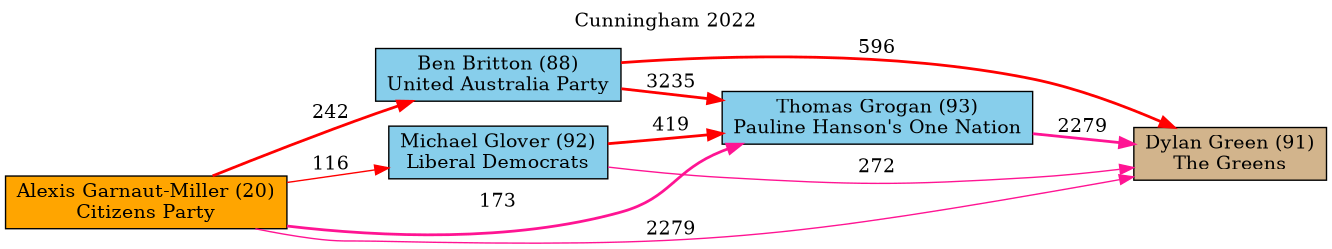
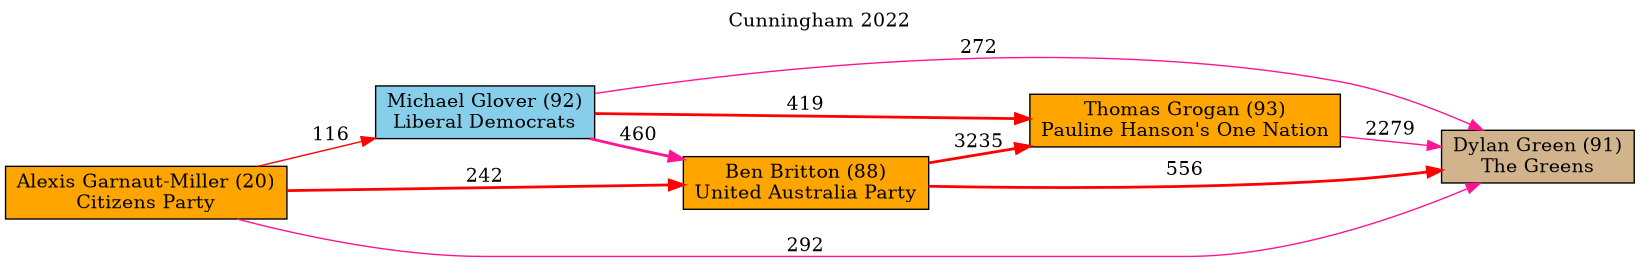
edge "Ben Britton (88) United Australia Party" -> "Dylan Green (91) The Greens": label "596" -> "556"
node "Ben Britton (88) United Australia Party": fillcolor skyblue -> orange
node "Thomas Grogan (93) Pauline Hanson's One Nation": fillcolor skyblue -> orange
edge "Thomas Grogan (93) Pauline Hanson's One Nation" -> "Dylan Green (91) The Greens": style bold -> solid
edge "Michael Glover (92) Liberal Democrats" -> "Ben Britton (88) United Australia Party": added, label "460"
edge "Alexis Garnaut-Miller (20) Citizens Party" -> "Dylan Green (91) The Greens": label "2279" -> "292"
edge "Alexis Garnaut-Miller (20) Citizens Party" -> "Thomas Grogan (93) Pauline Hanson's One Nation": removed, label "173"
